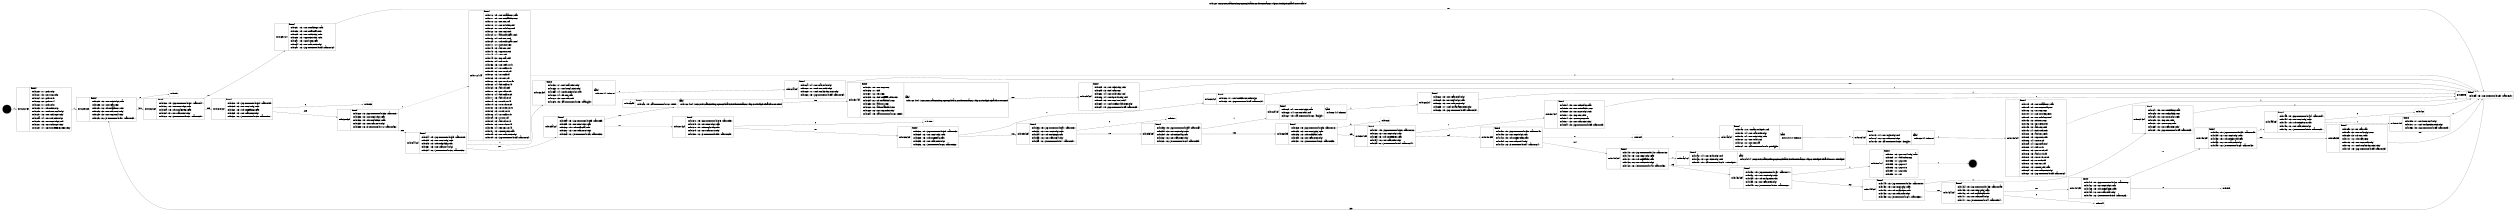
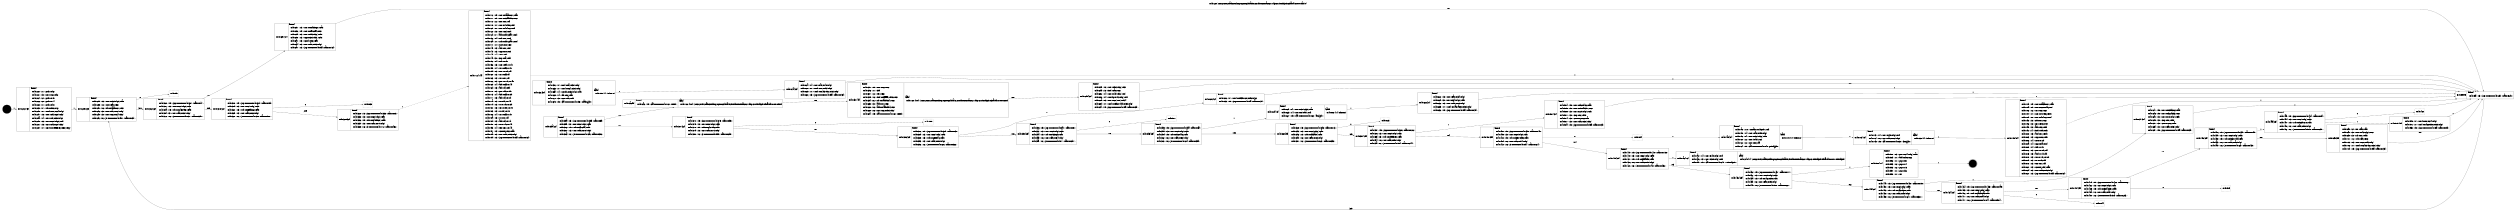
node "0x401344 [22]": removed
